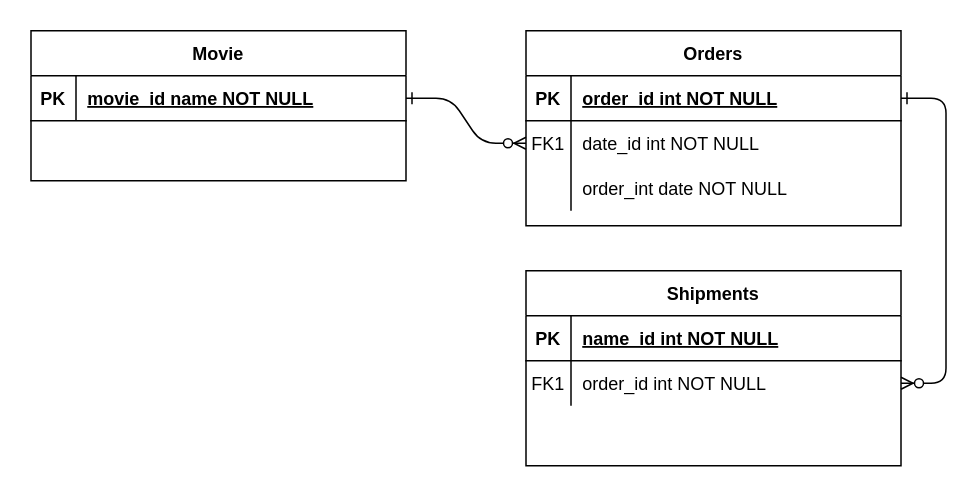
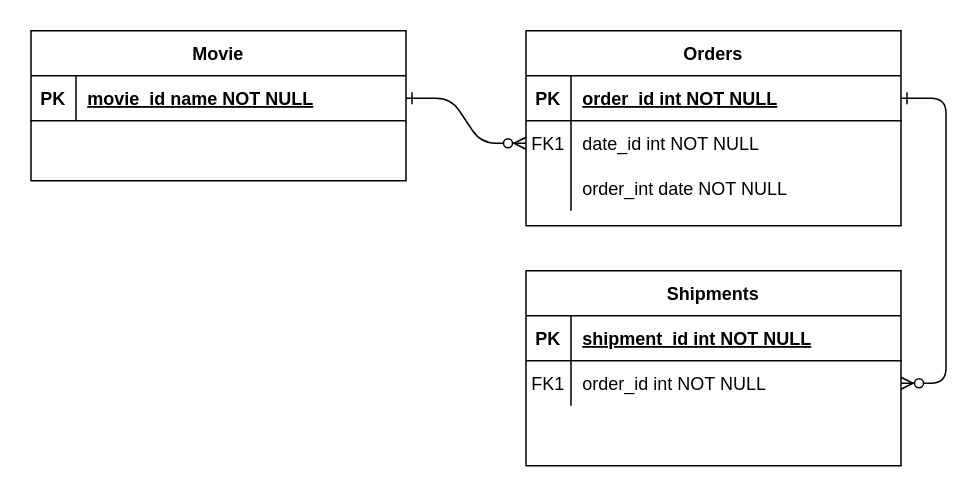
node "name_id int NOT NULL": label "name_id int NOT NULL" -> "shipment_id int NOT NULL"
